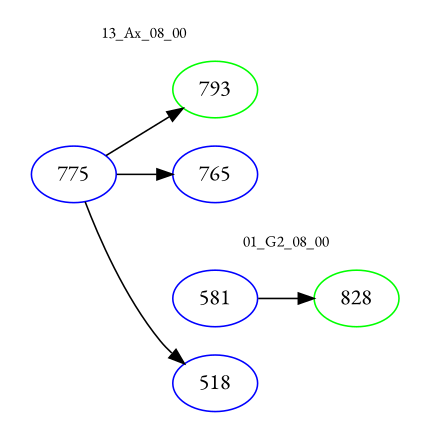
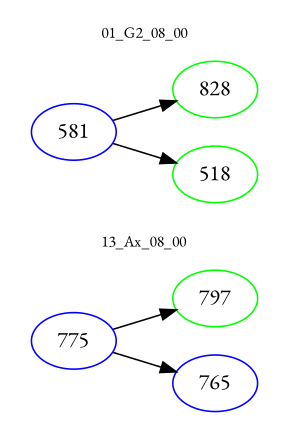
node "793": label "793" -> "797"
edge "775" -> "518": now "581" -> "518"
node "518": color blue -> green
